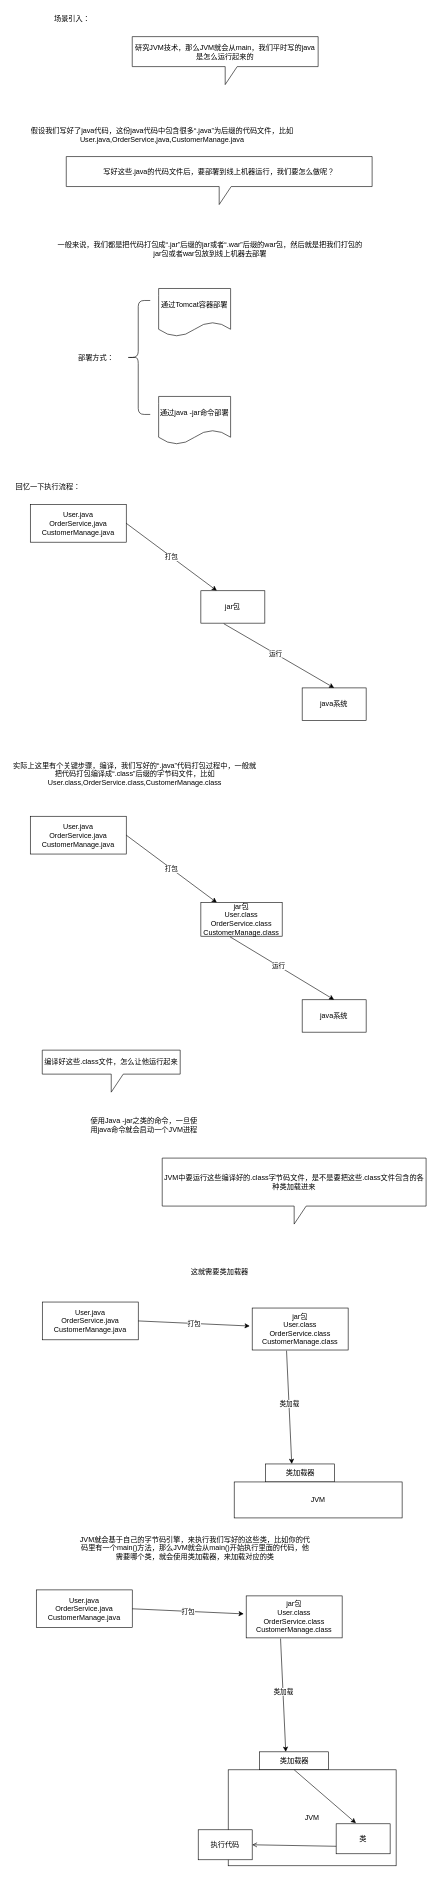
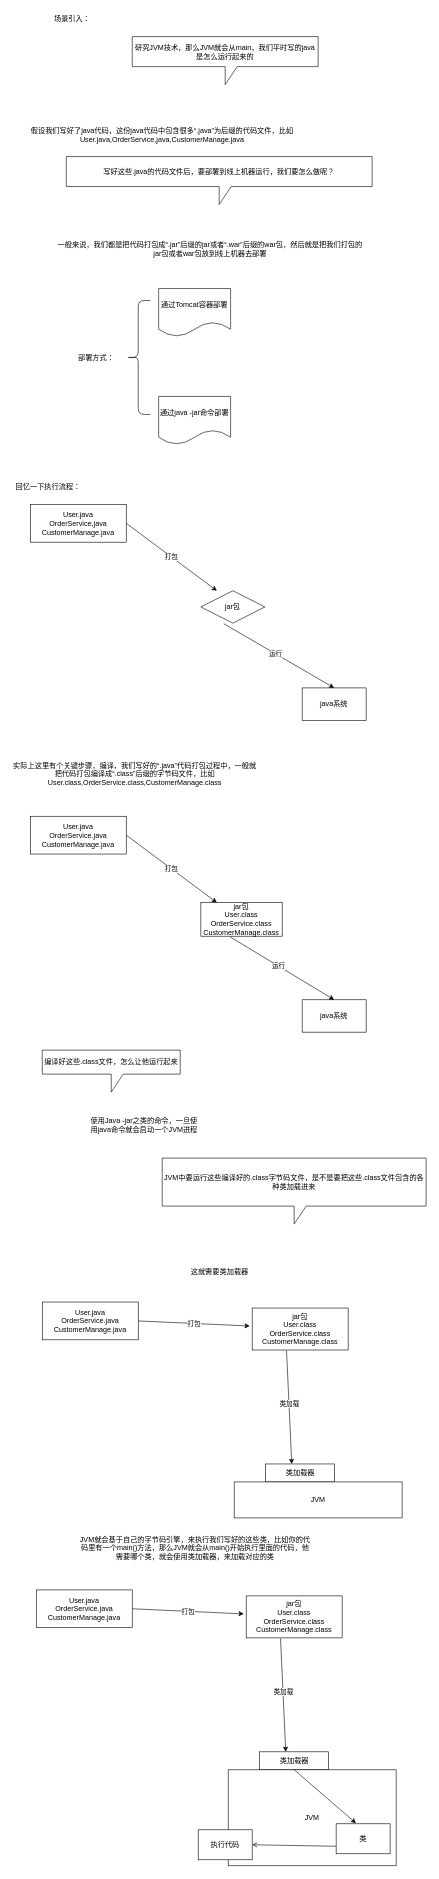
node "jar包": shape rectangle -> diamond
